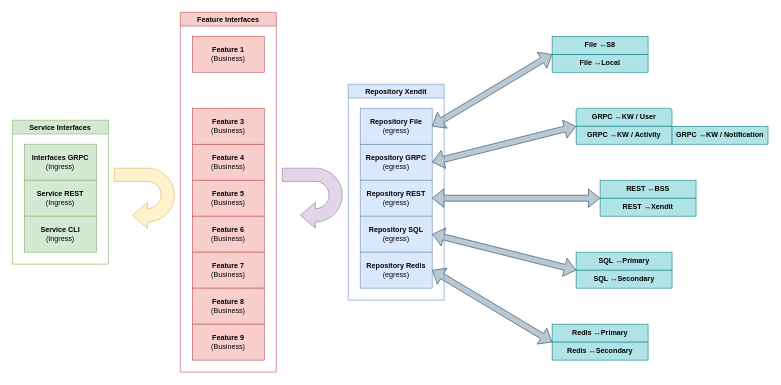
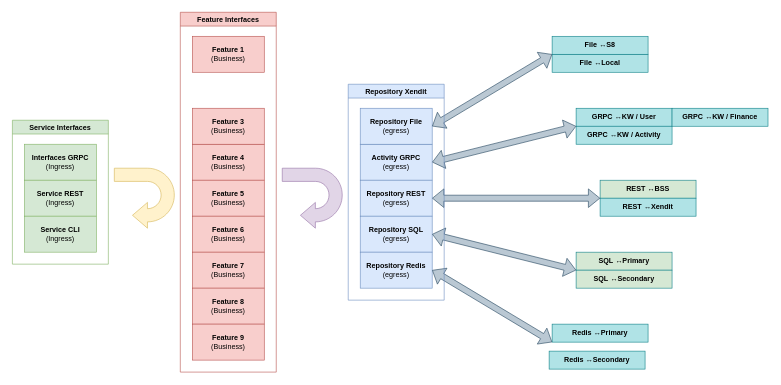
node "GRPC ↔️KW / User": shape rounded rectangle -> rectangle
node "GRPC ↔️KW / Finance": added
node "GRPC ↔️KW / Notification": removed
node "Repository GRPC (egress)": label "Repository GRPC (egress)" -> "Activity GRPC (egress)"
node "REST ↔️BSS": fillcolor #b0e3e6 -> #d5e8d4
node "SQL ↔️Primary": fillcolor #b0e3e6 -> #d5e8d4
node "SQL ↔️Secondary": fillcolor #b0e3e6 -> #d5e8d4
node "Redis ↔️Secondary": moved (600, 351) -> (597, 360)
